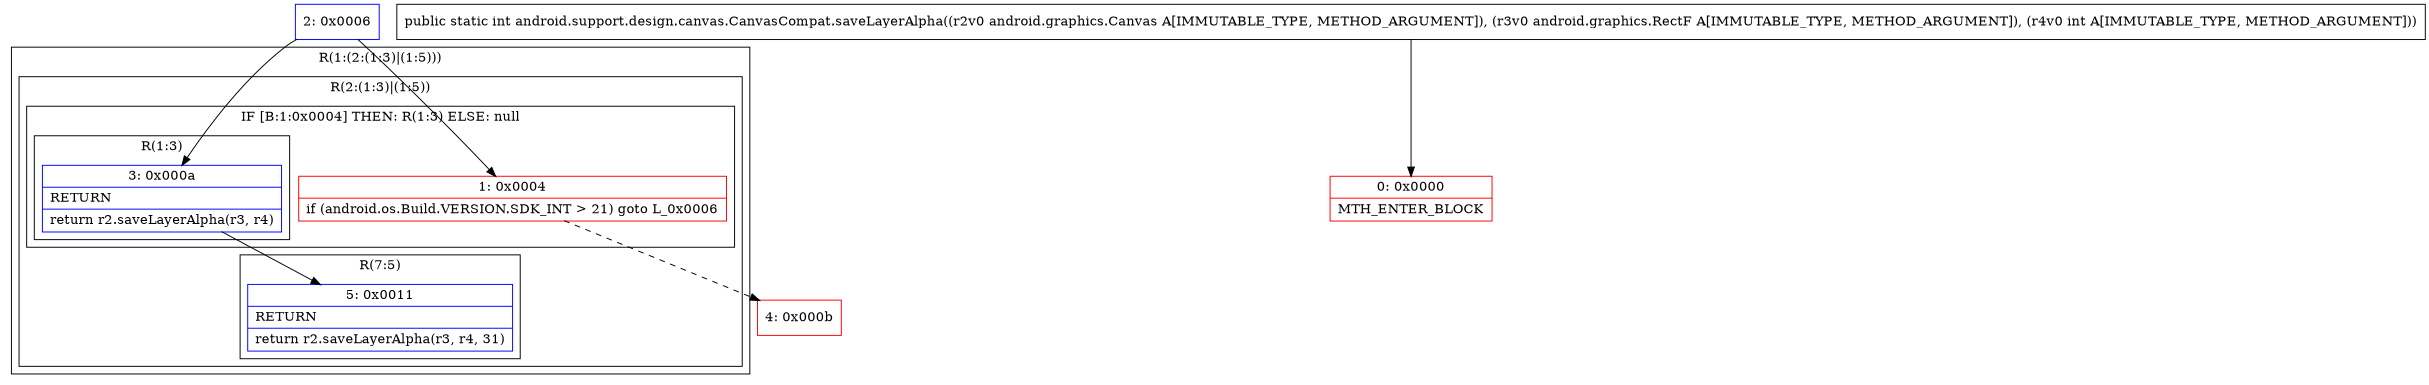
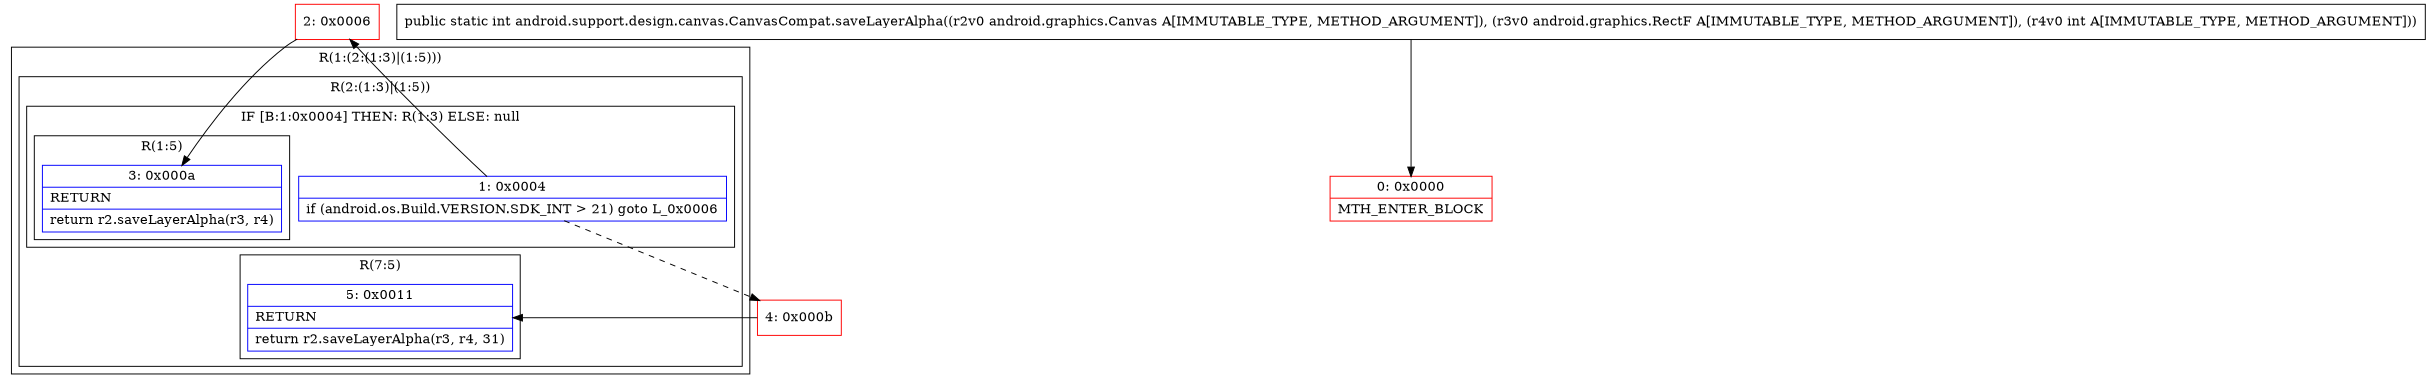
node "2: 0x0006": color blue -> red
edge "2: 0x0006" -> "1: 0x0004": reversed
cluster "R(1:3)": label "R(1:3)" -> "R(1:5)"
node "1: 0x0004": color red -> blue
edge "3: 0x000a" -> "5: 0x0011": now "4: 0x000b" -> "5: 0x0011"
